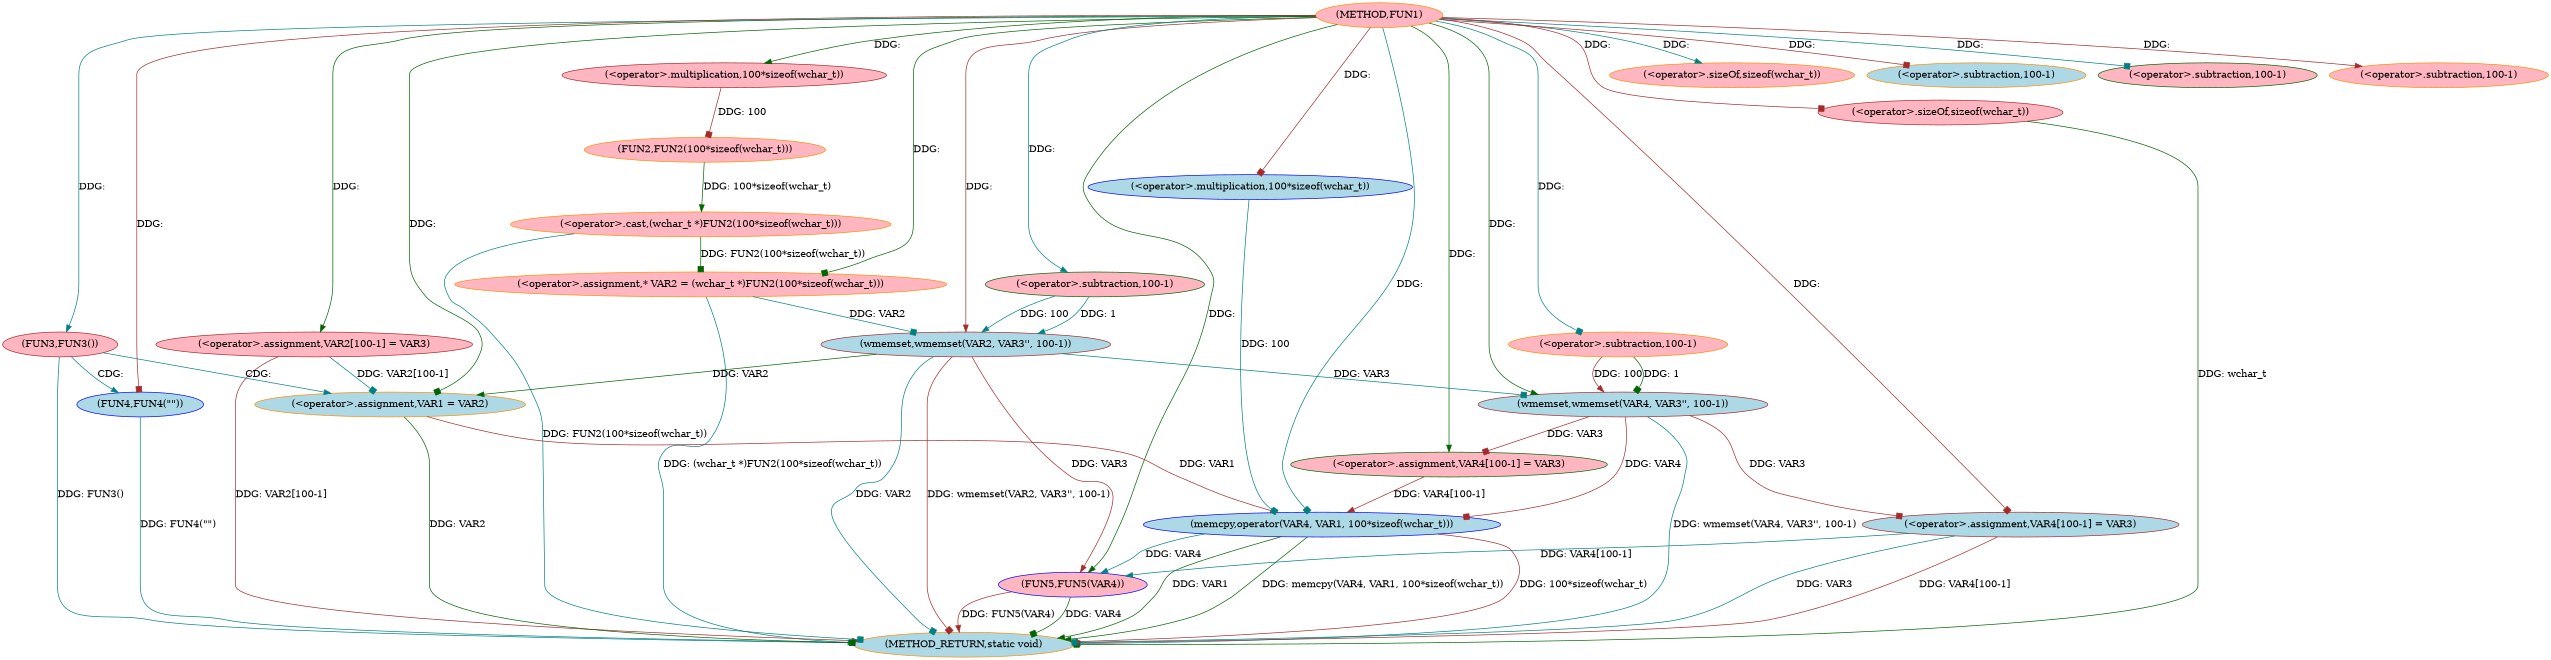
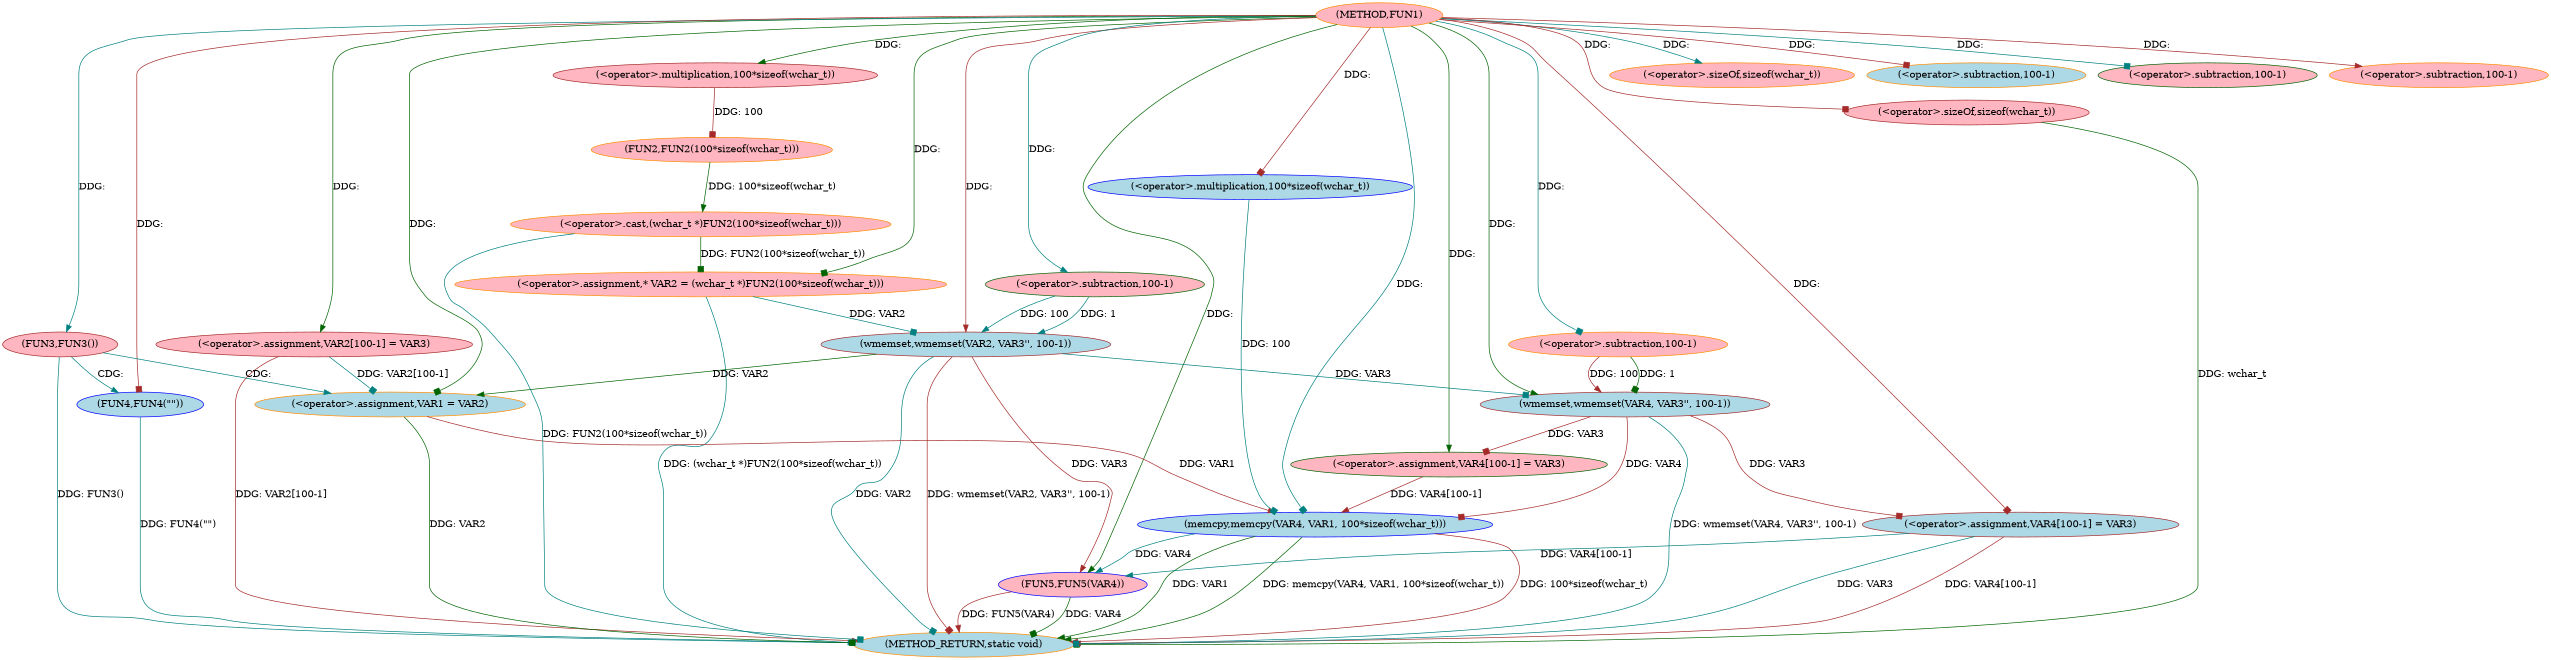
node "(memcpy,operator(VAR4, VAR1, 100*sizeof(wchar_t)))": label "(memcpy,operator(VAR4, VAR1, 100*sizeof(wchar_t)))" -> "(memcpy,memcpy(VAR4, VAR1, 100*sizeof(wchar_t)))"
